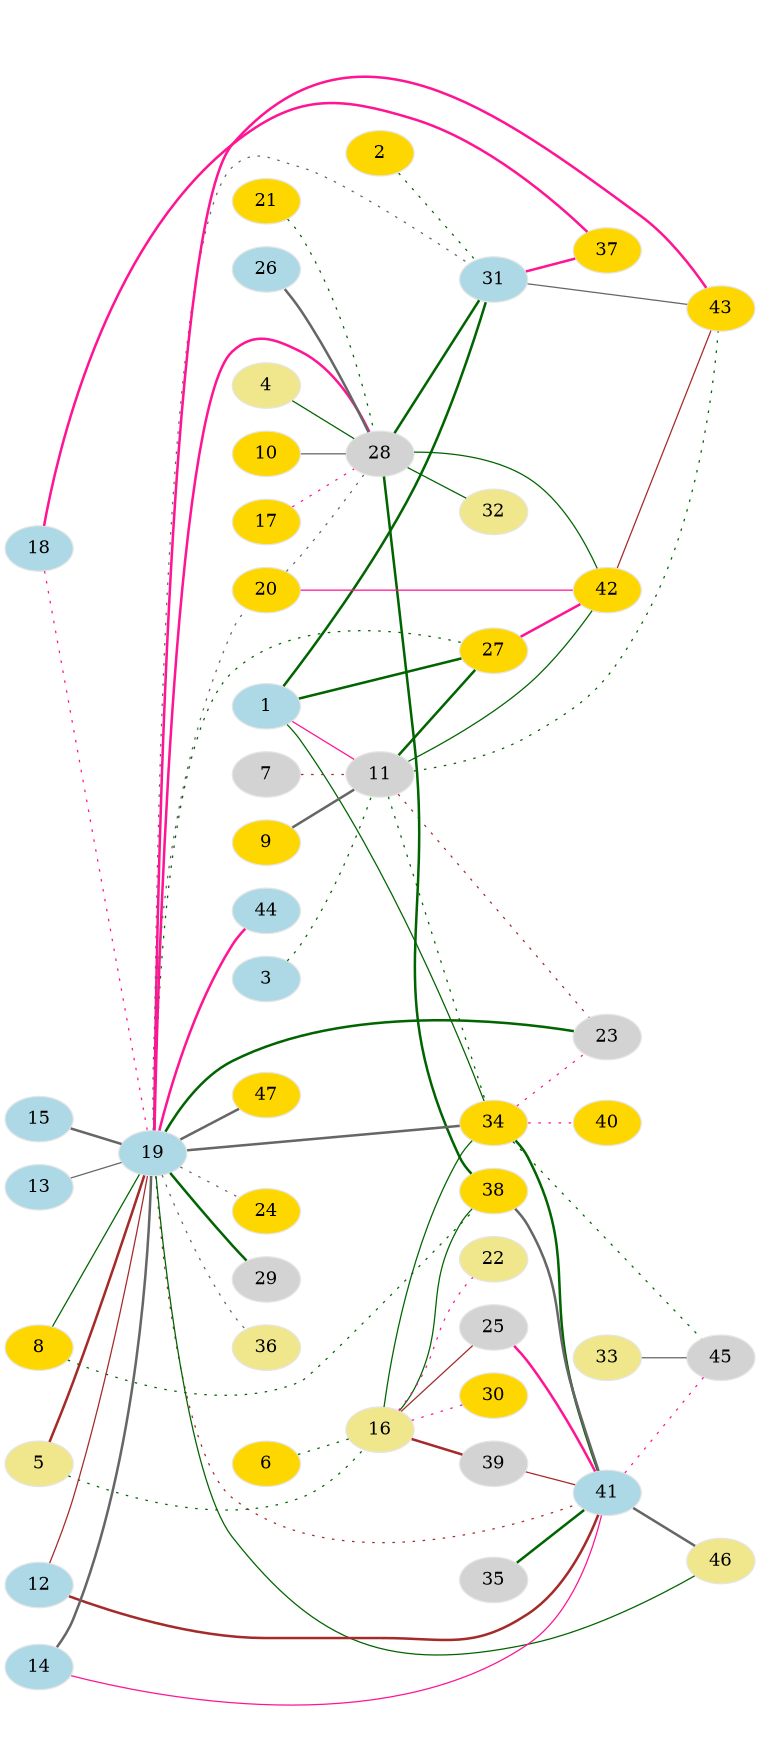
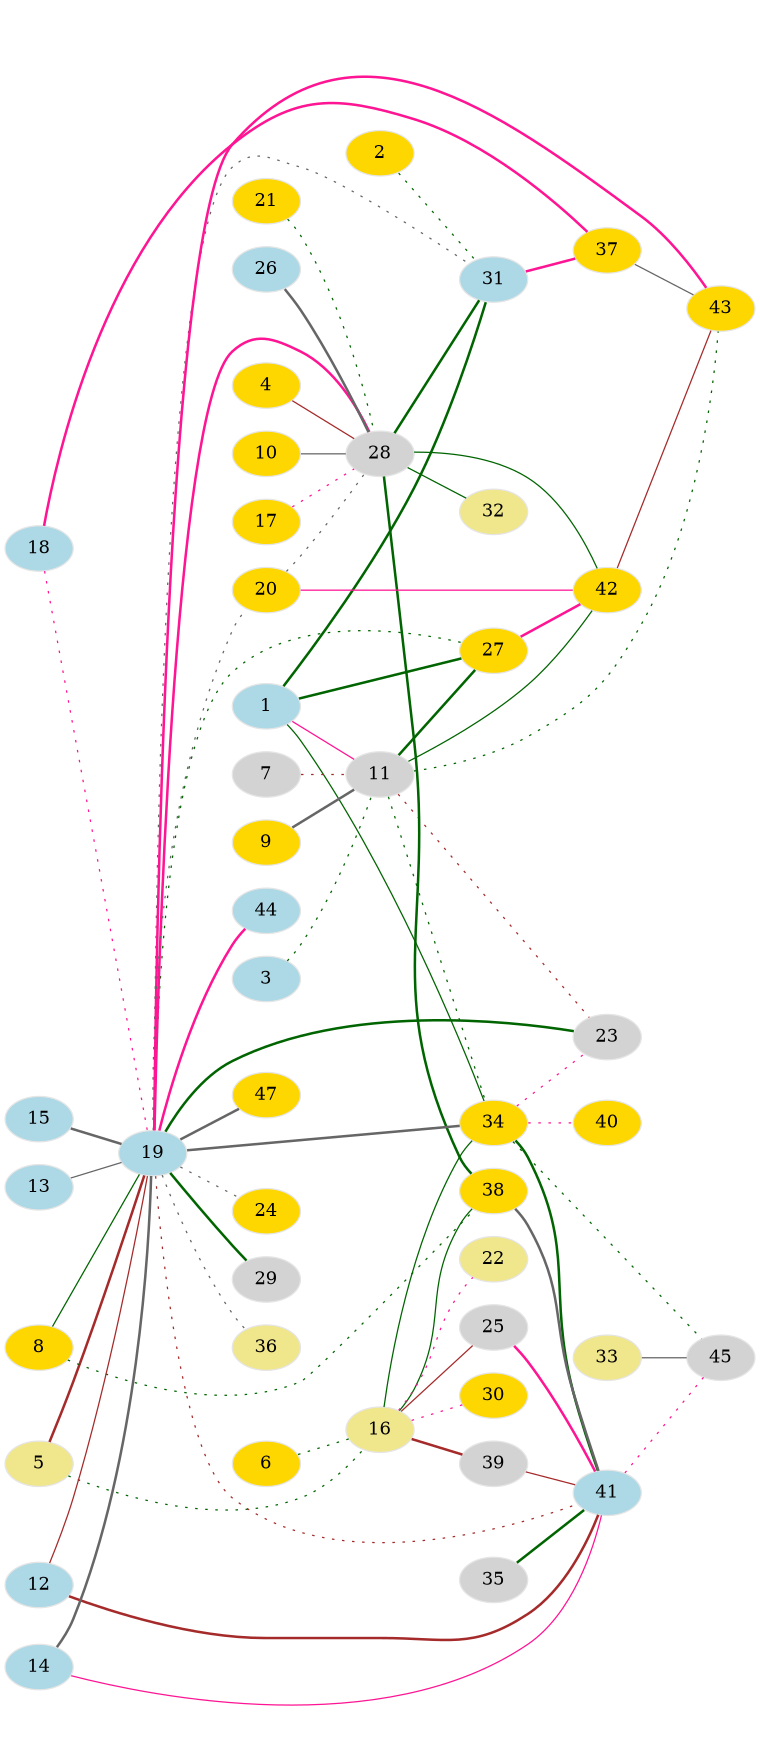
edge "31" -- "43": now "37" -- "43"
node "4": fillcolor khaki -> gold
edge "4" -- "28": color darkgreen -> brown
node "46": removed
